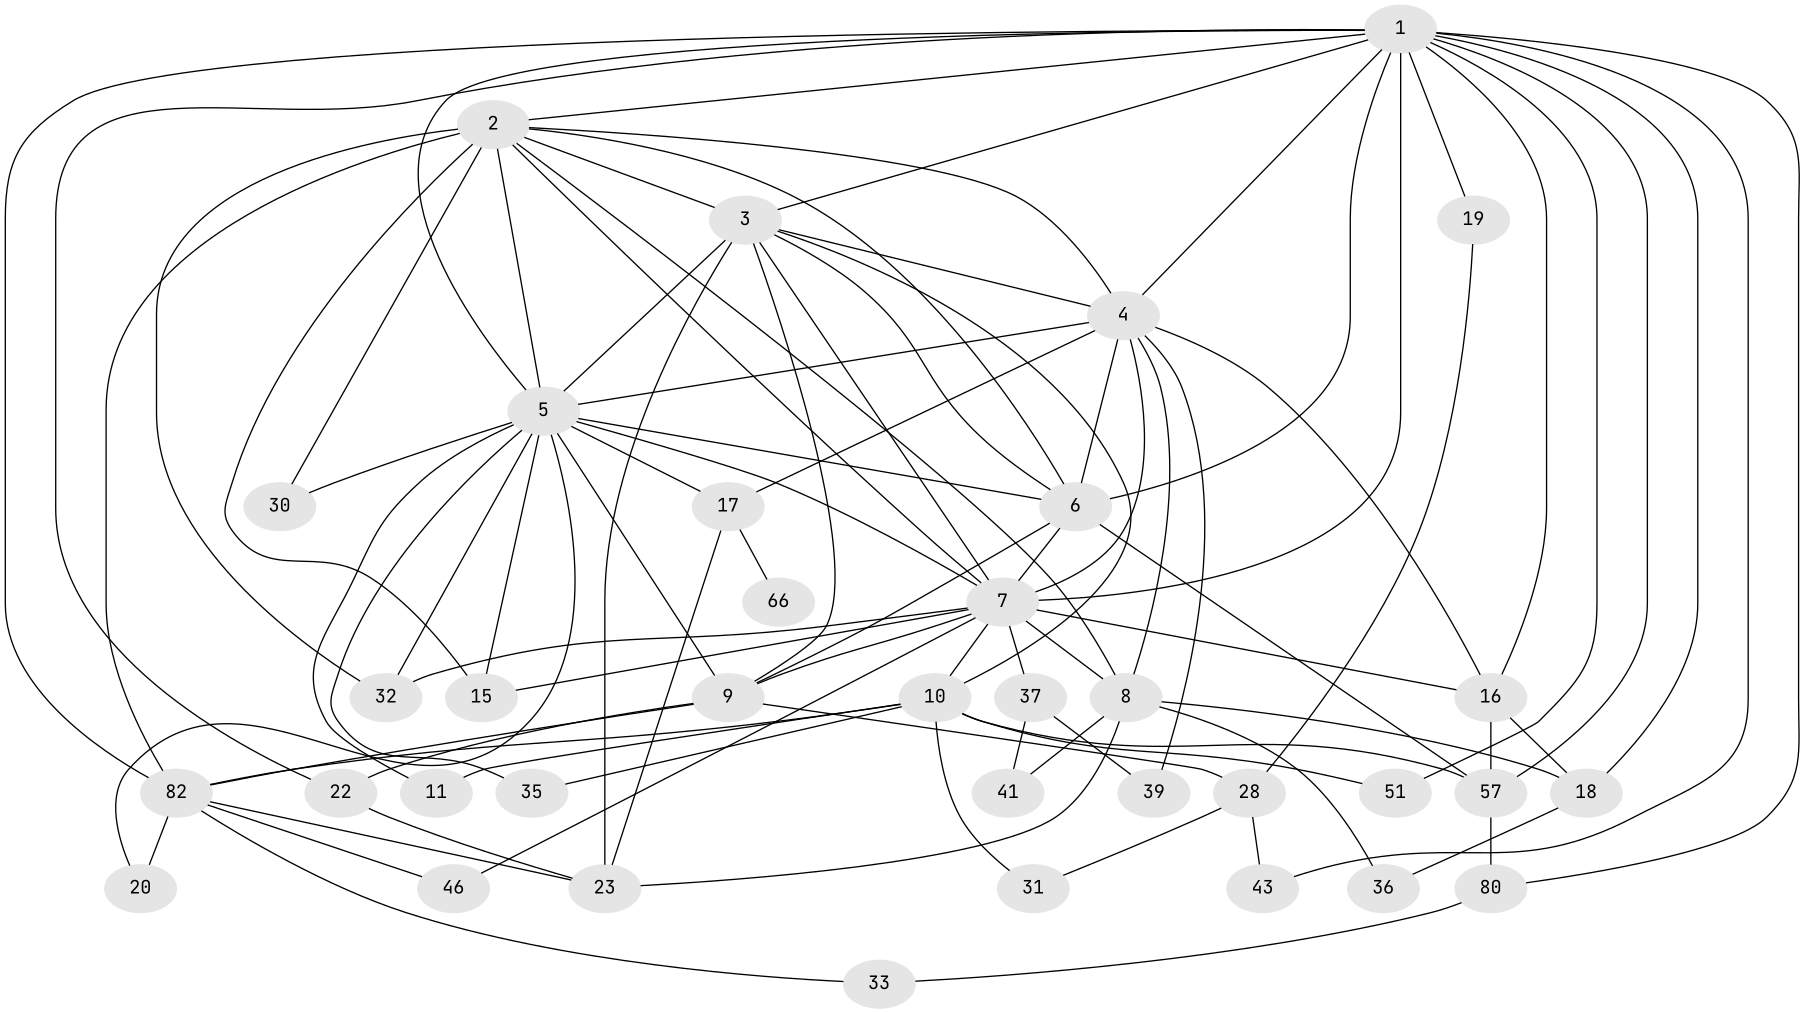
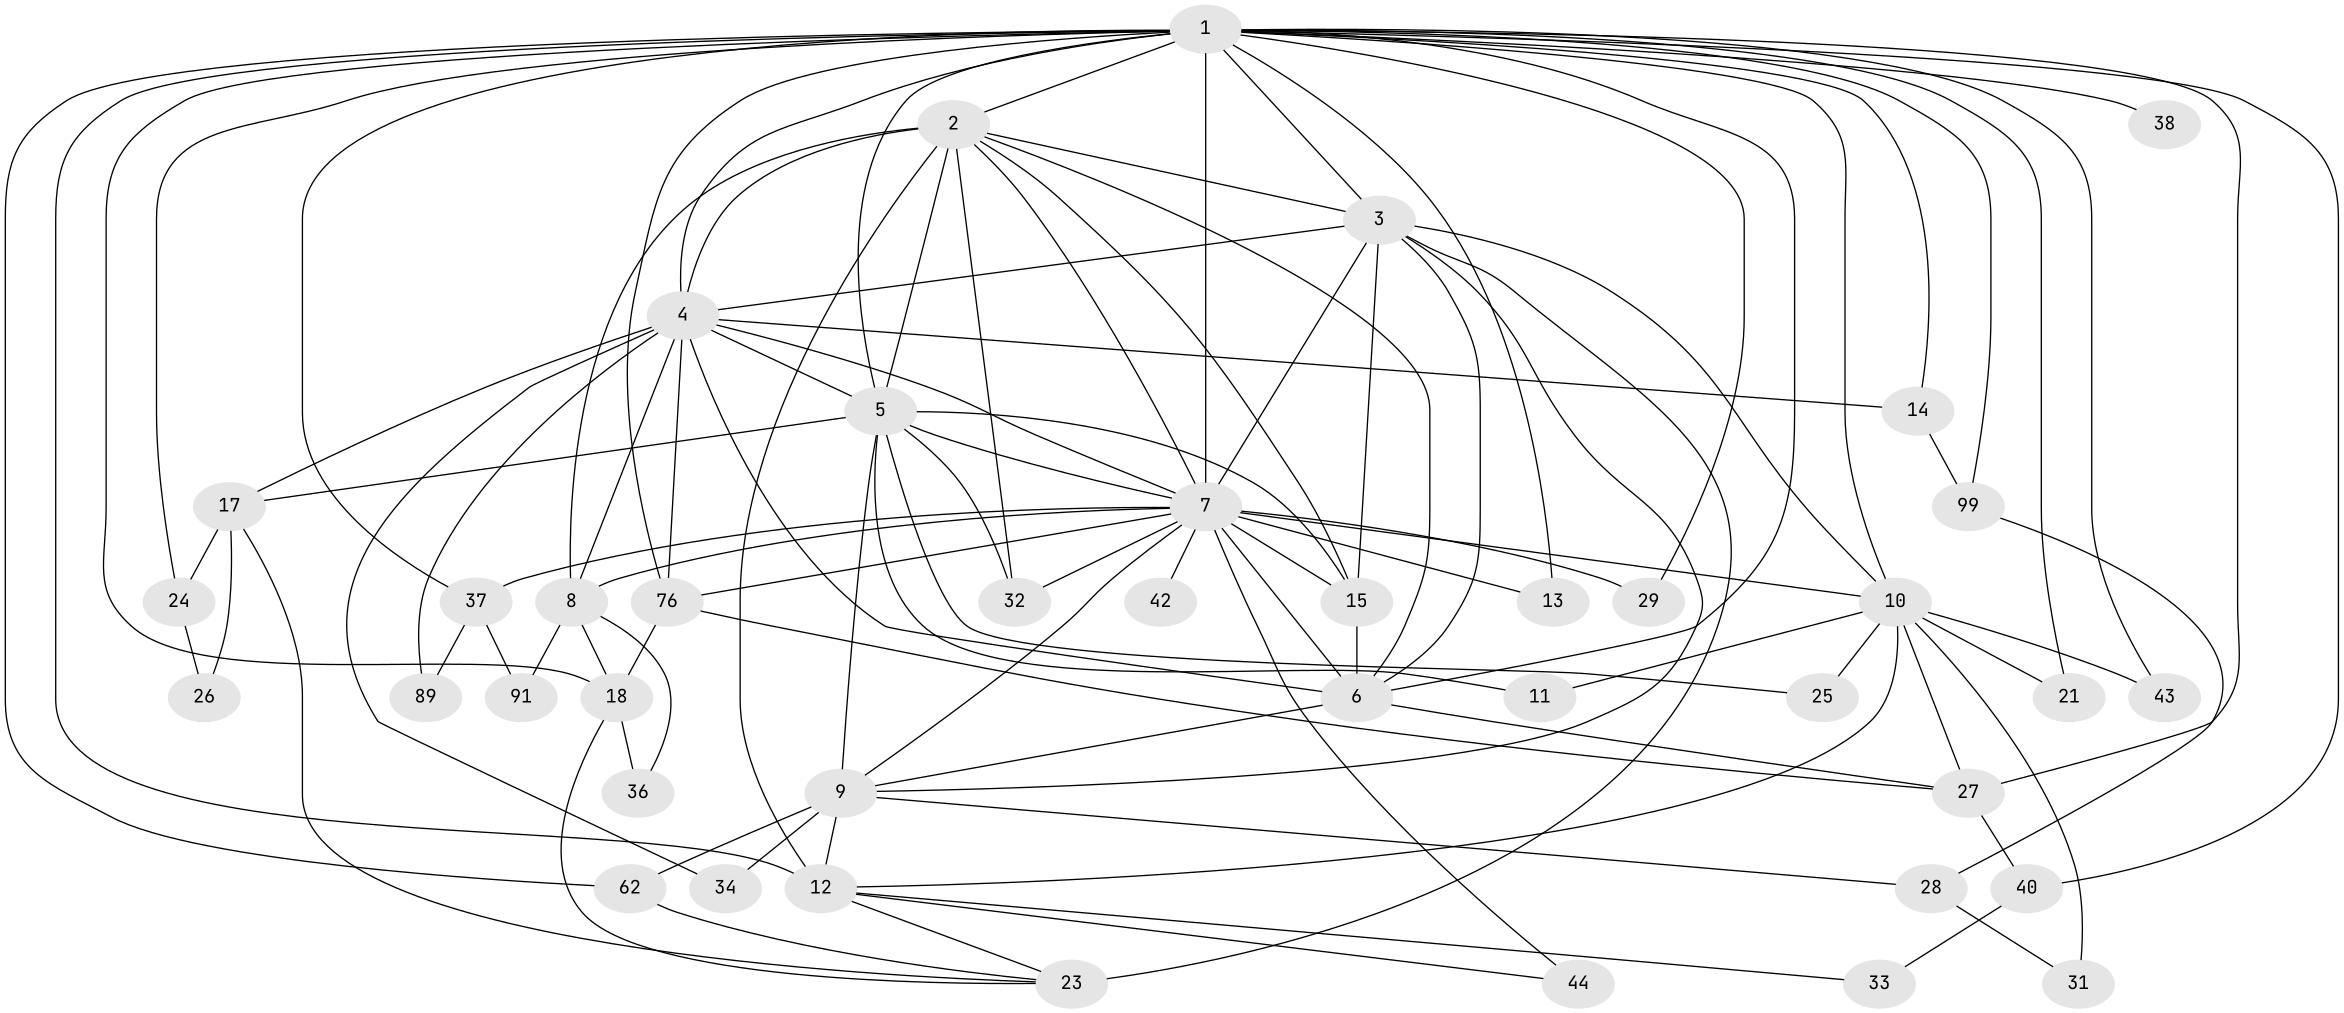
edge "1" -- "10": added
edge "1" -- "37": added
node "38": added
node "19": label "19" -> "99"
edge "3" -- "5": now "3" -- "15"
node "14": added
edge "5" -- "6": now "15" -- "6"
node "30": removed
node "24": added
node "66": label "66" -> "26"
node "42": added
node "13": added
node "29": added
node "16": label "16" -> "76"
node "82": label "82" -> "12"
node "22": label "22" -> "62"
node "35": label "35" -> "25"
node "41": label "41" -> "91"
node "39": label "39" -> "89"
node "51": label "51" -> "21"
node "57": label "57" -> "27"
edge "28" -- "43": now "10" -- "43"
edge "8" -- "23": now "18" -- "23"
node "20": removed
node "46": label "46" -> "44"
node "34": added
node "80": label "80" -> "40"
